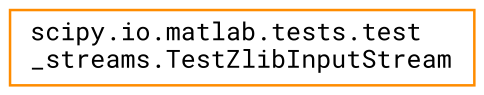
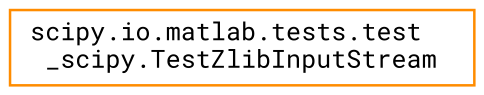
node "scipy.io.matlab.tests.test _streams.TestZlibInputStream": label "scipy.io.matlab.tests.test _streams.TestZlibInputStream" -> "scipy.io.matlab.tests.test _scipy.TestZlibInputStream"
